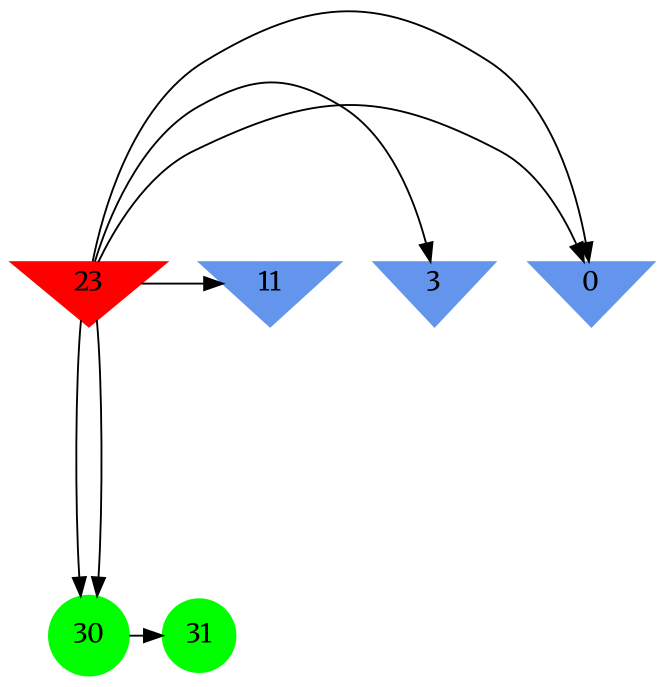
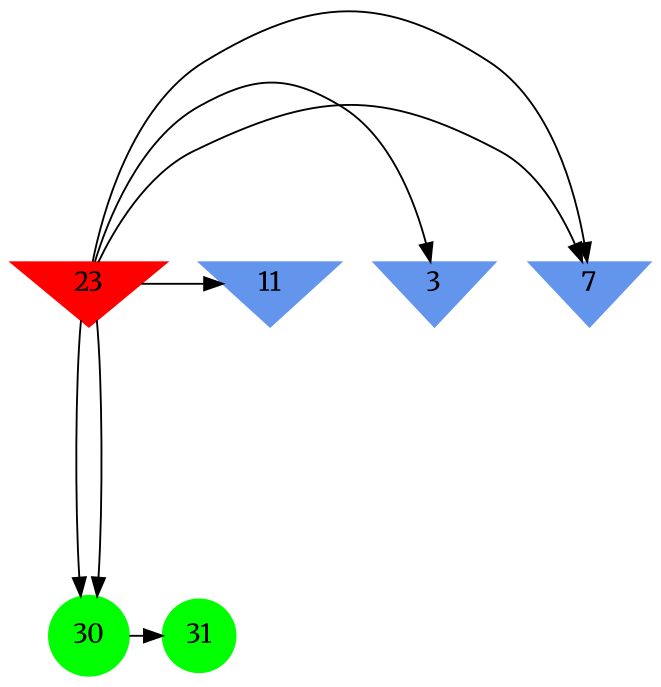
node "0": label "0" -> "7"
